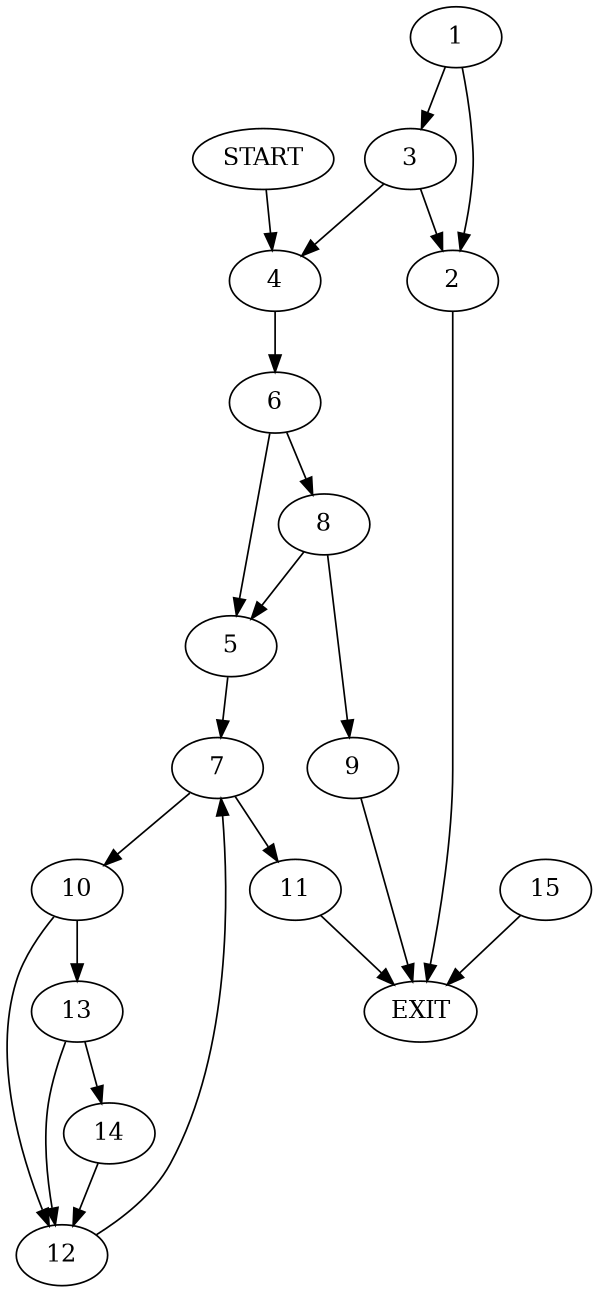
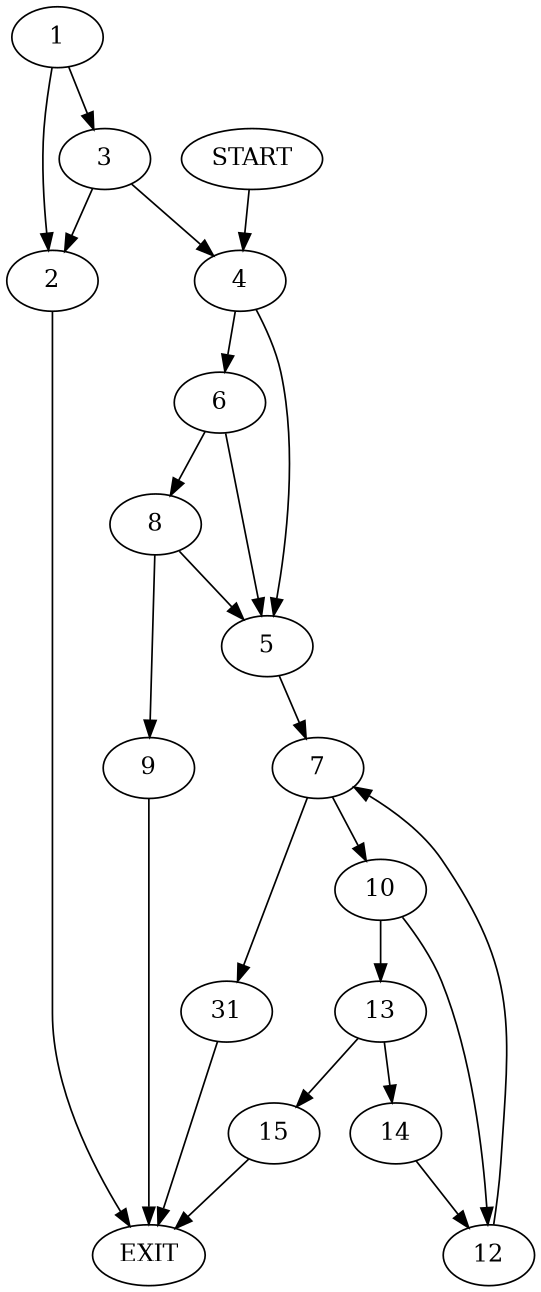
edge "4" -> "5": added
node "11": label "11" -> "31"
edge "13" -> "12": now "13" -> "15"
